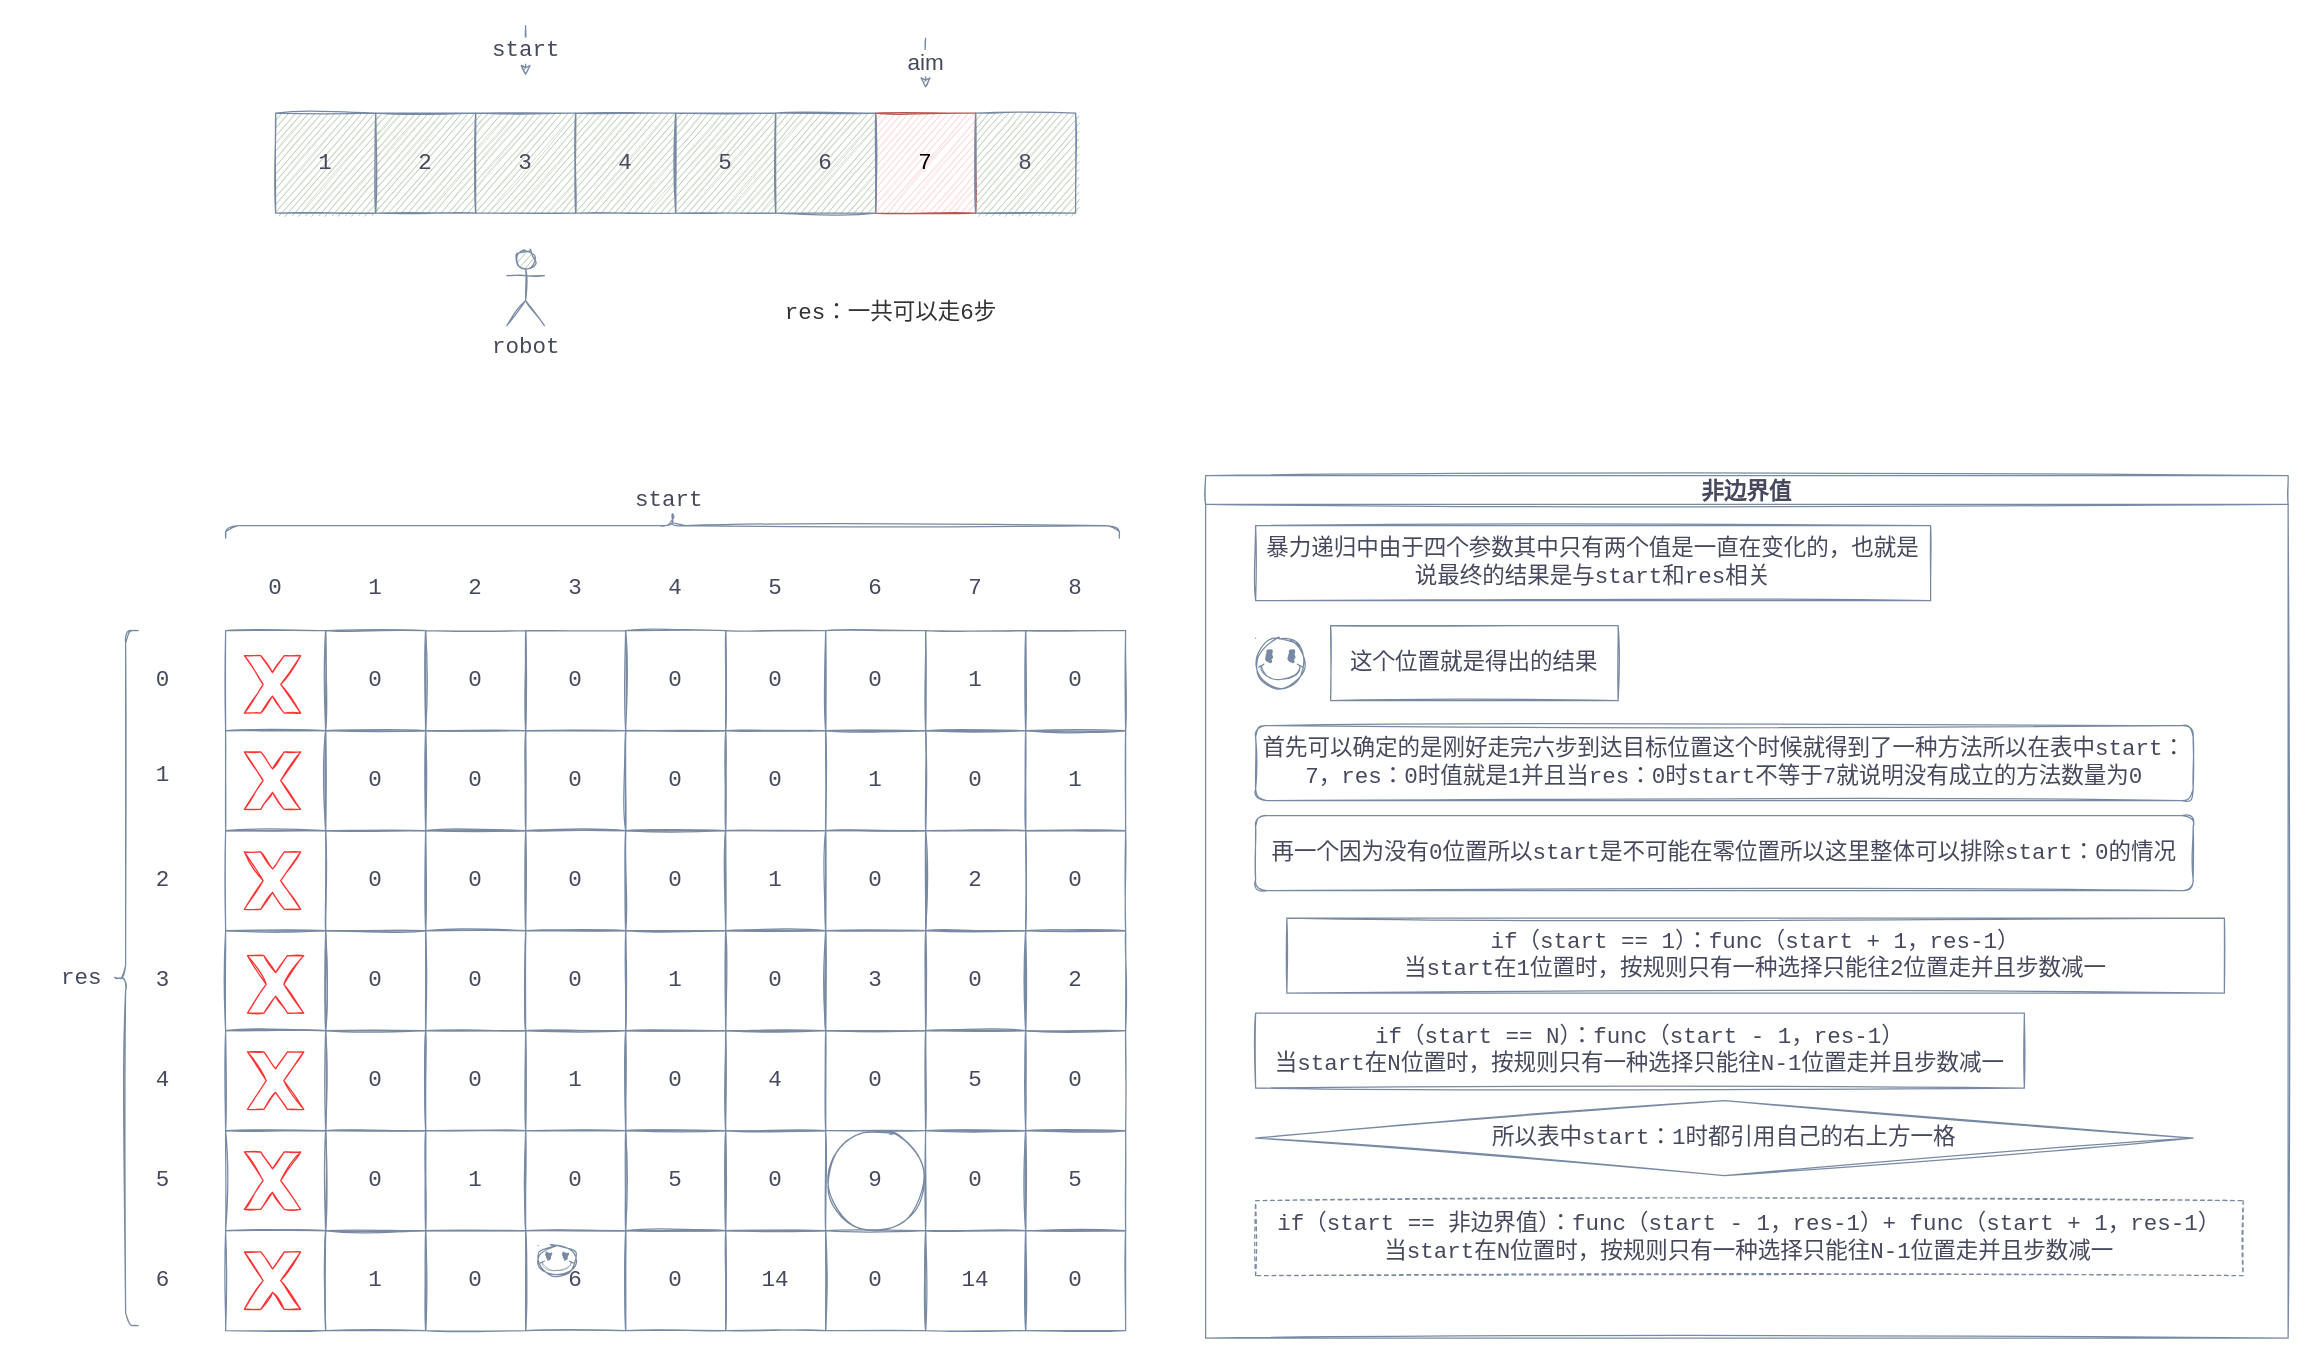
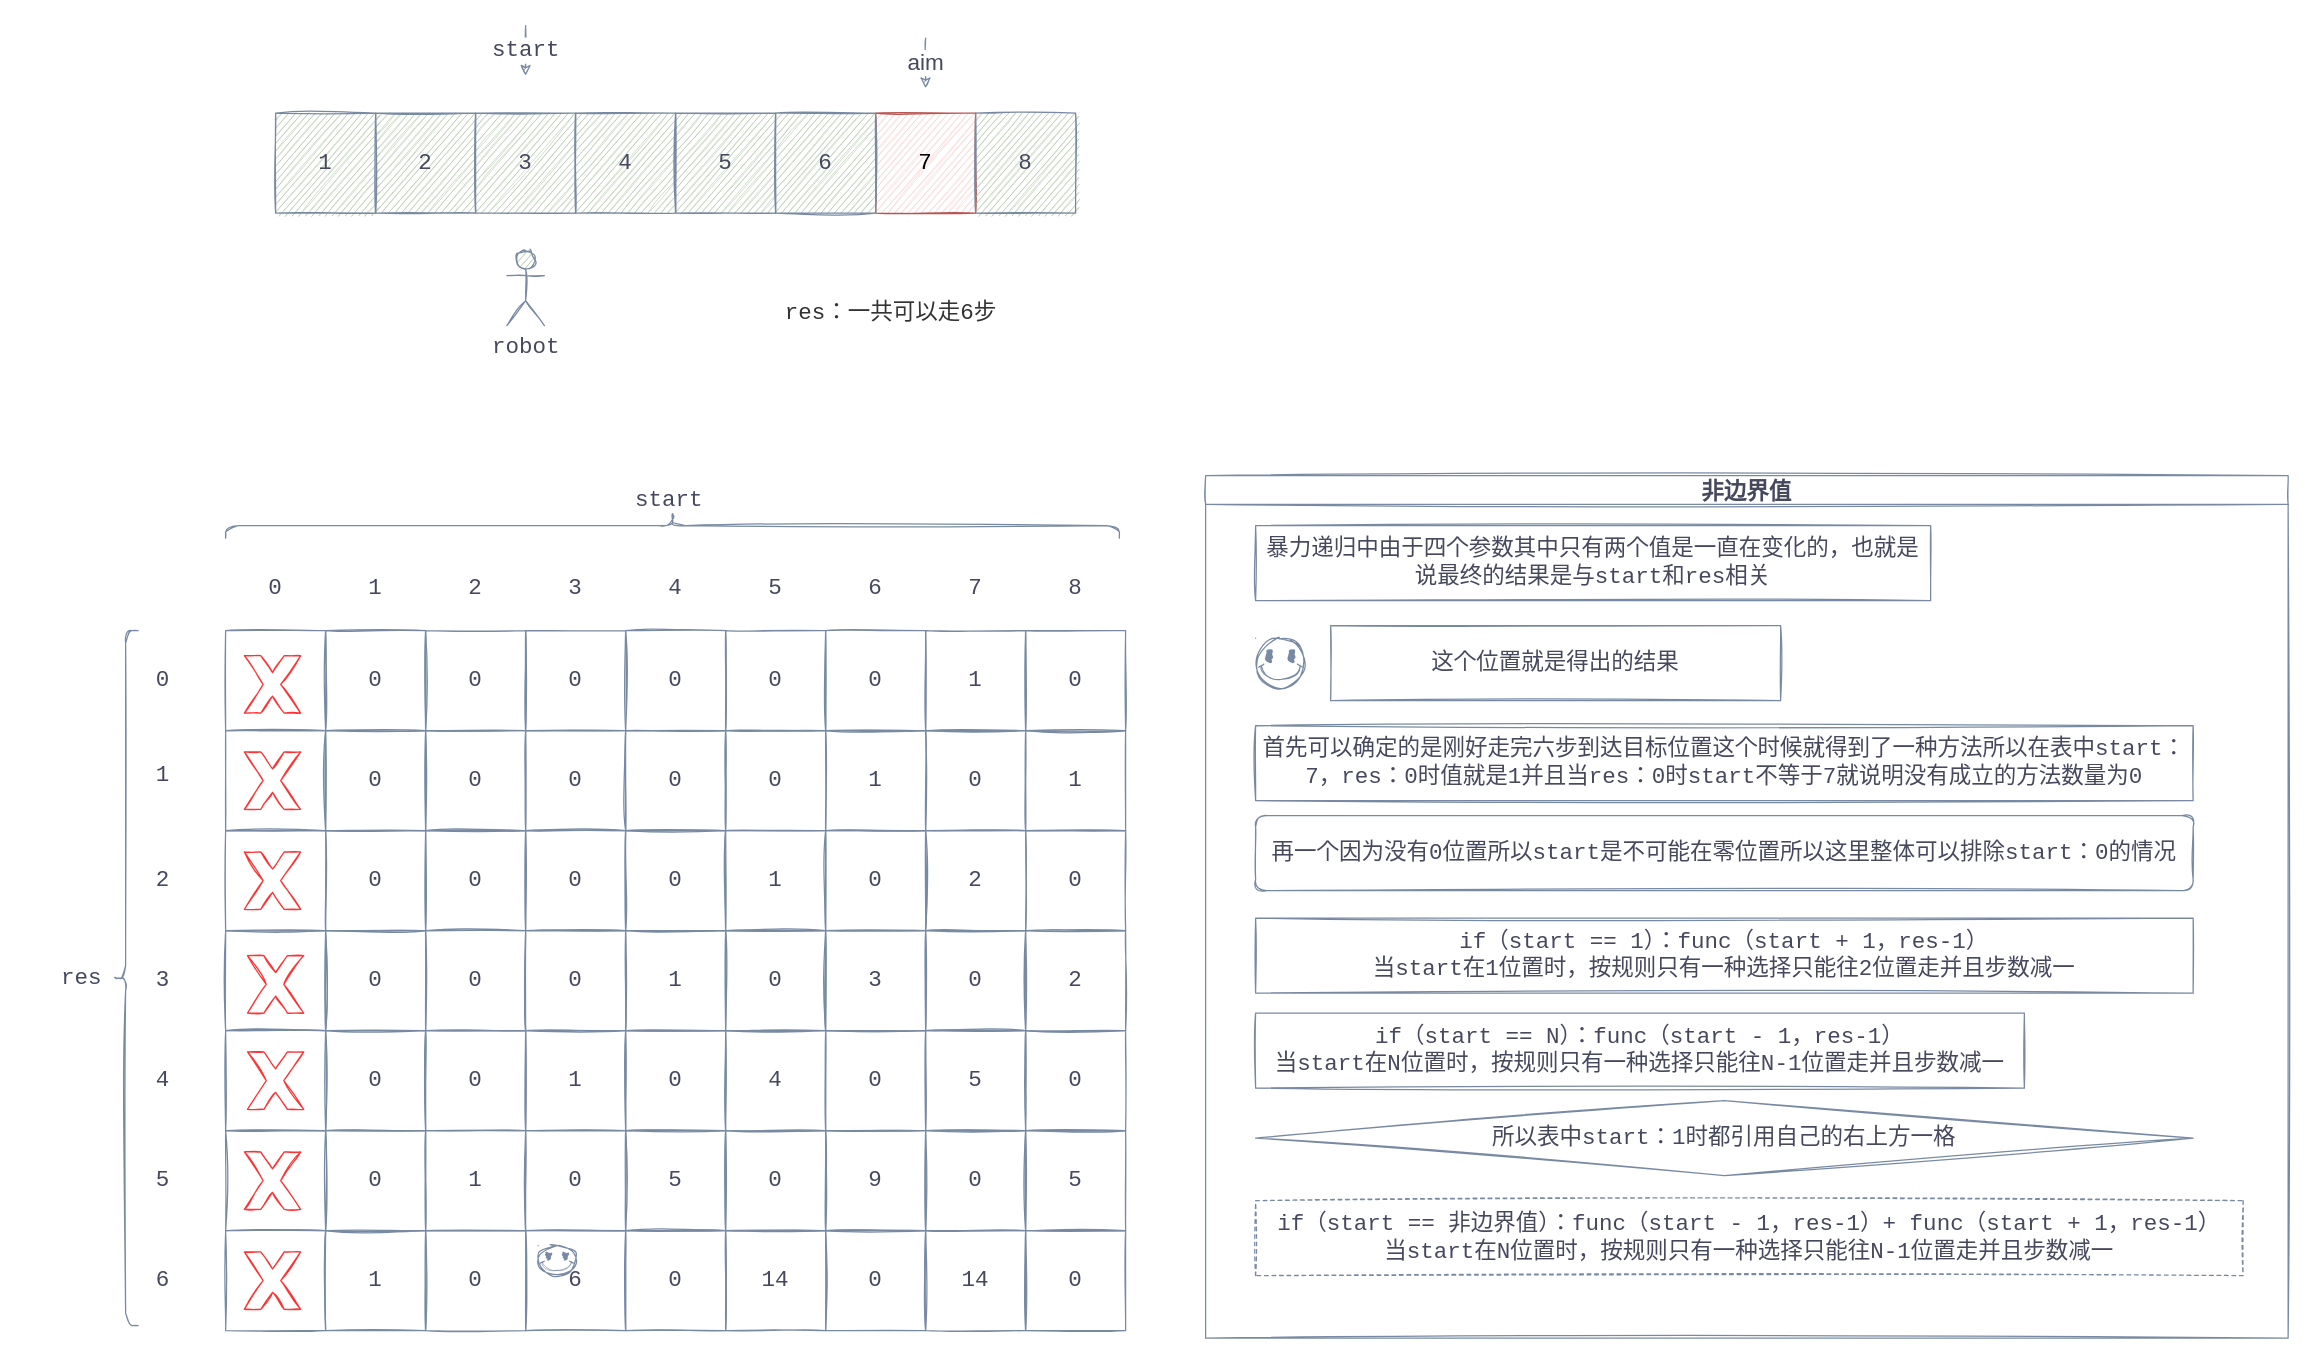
node "这个位置就是得出的结果": size 288x75 -> 450x75
node "首先可以确定的是刚好走完六步到达目标位置这个时候就得到了一种方法所以在表中start：7，res：0时值就是1并且当res：0时start不等于7就说明没有成立的方法数量为0": shape rounded rectangle -> rectangle
node "if（start == 1）：func（start + 1，res-1） 当start在1位置时，按规则只有一种选择只能往2位置走并且步数减一": moved (1756, 956) -> (1724, 956)
node "9": shape ellipse -> rectangle
